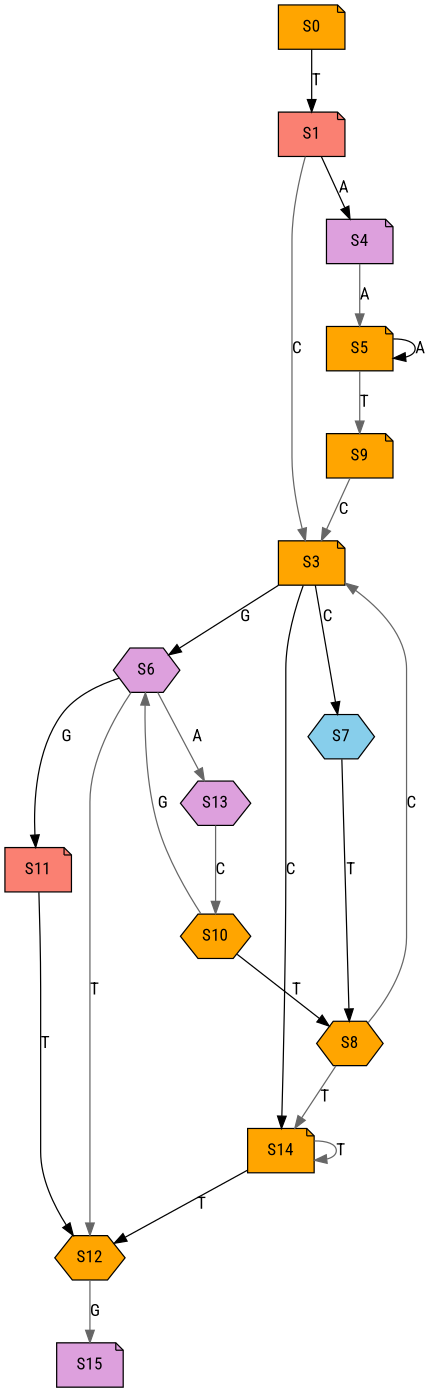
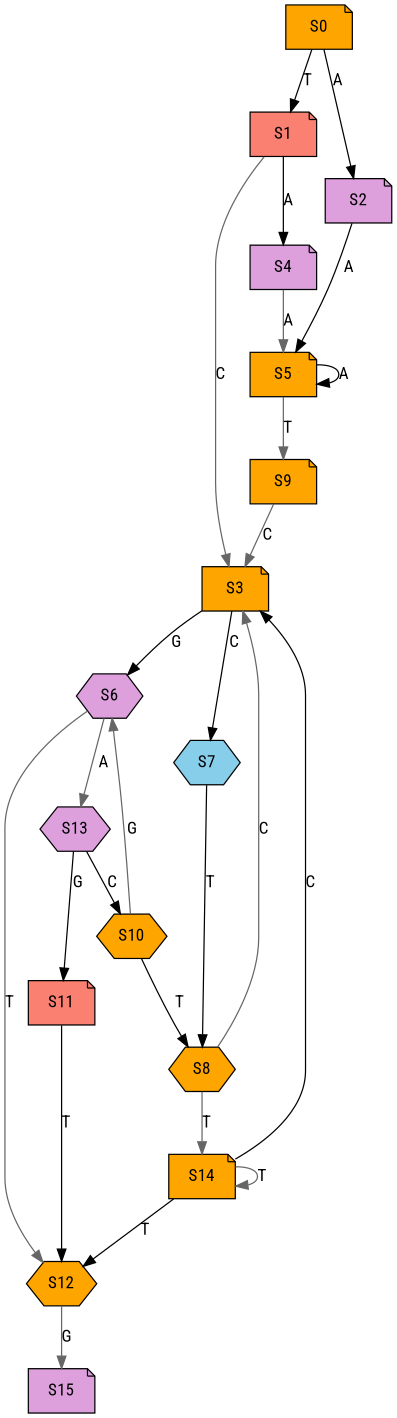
node "S2": added
edge "S6" -> "S11": now "S13" -> "S11"
edge "S3" -> "S14": reversed
edge "S13" -> "S10": color gray40 -> black
